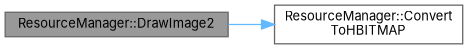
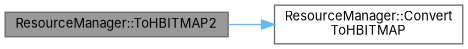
node "ResourceManager::DrawImage2": label "ResourceManager::DrawImage2" -> "ResourceManager::ToHBITMAP2"
